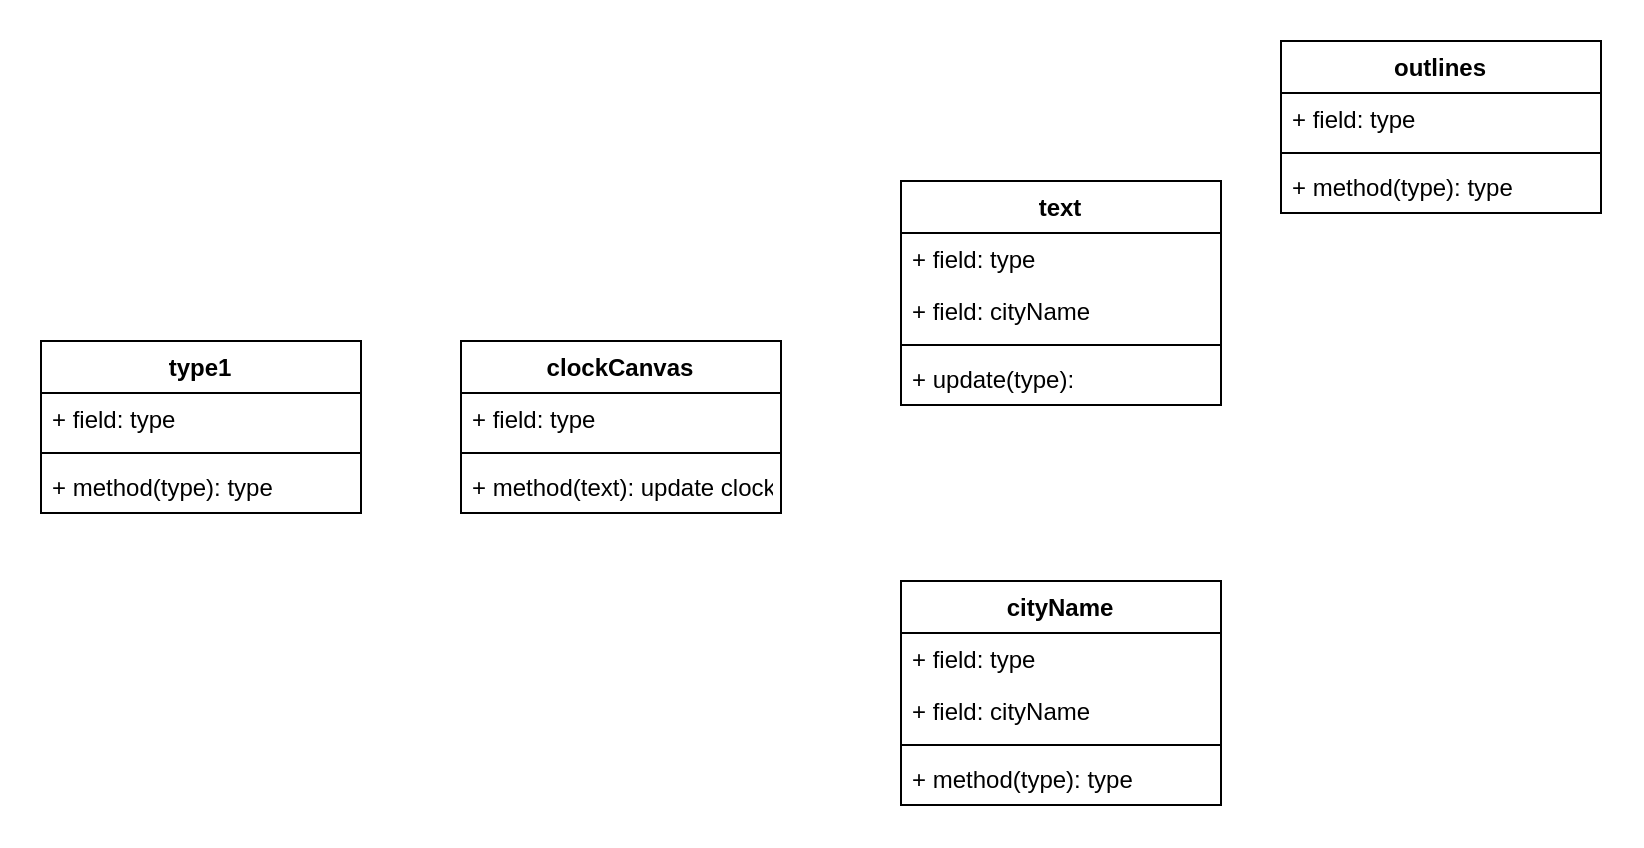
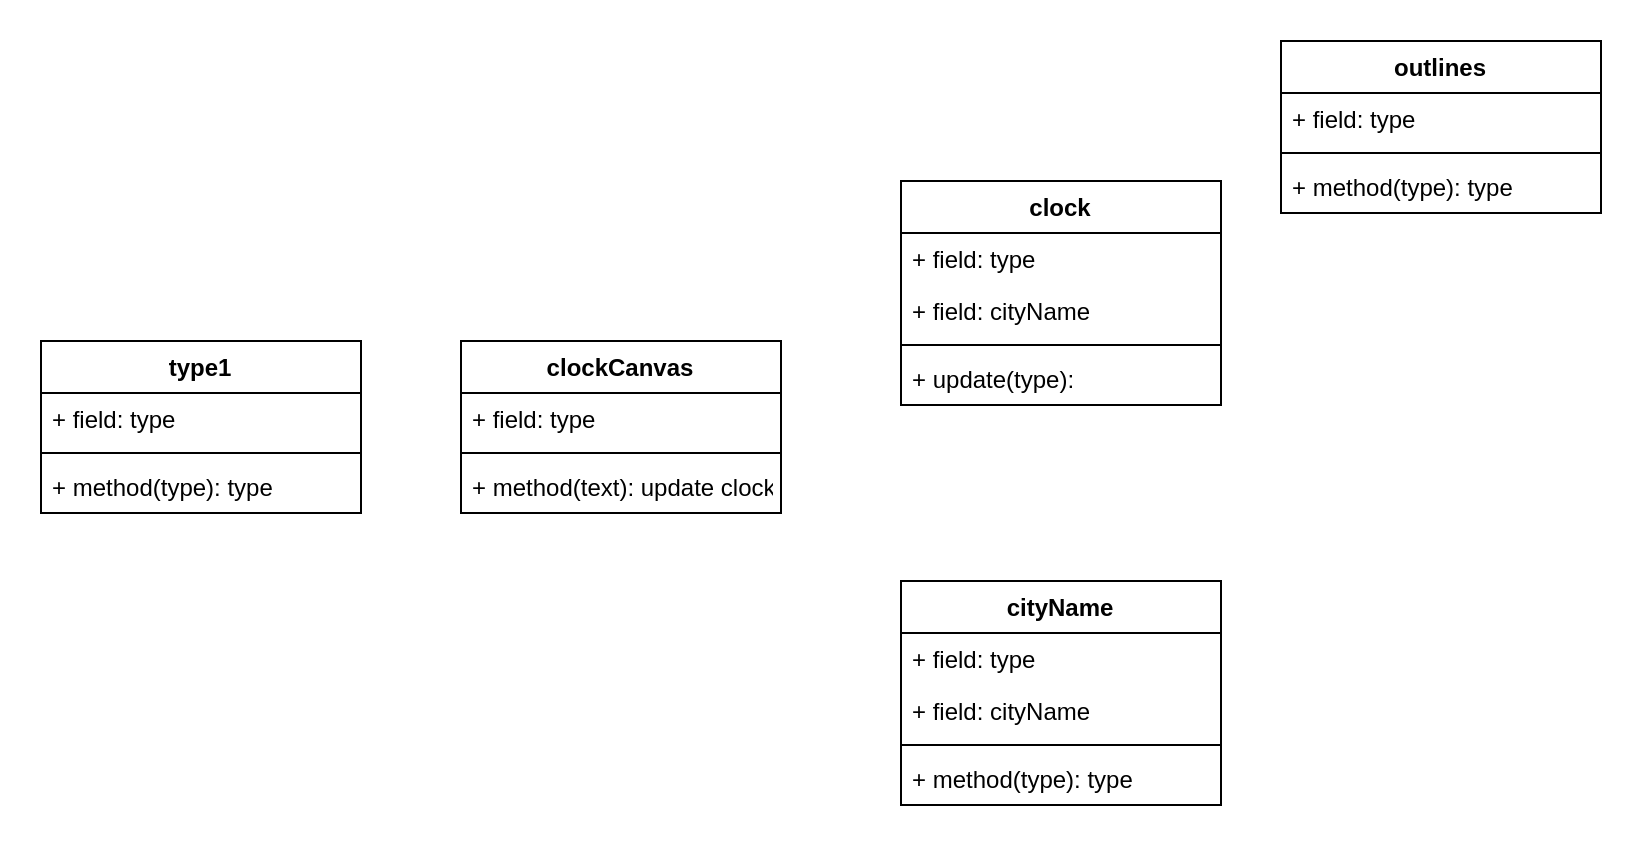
node "text": label "text" -> "clock"
